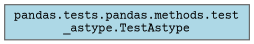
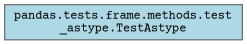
node "pandas.tests.pandas.methods.test _astype.TestAstype": label "pandas.tests.pandas.methods.test _astype.TestAstype" -> "pandas.tests.frame.methods.test _astype.TestAstype"
